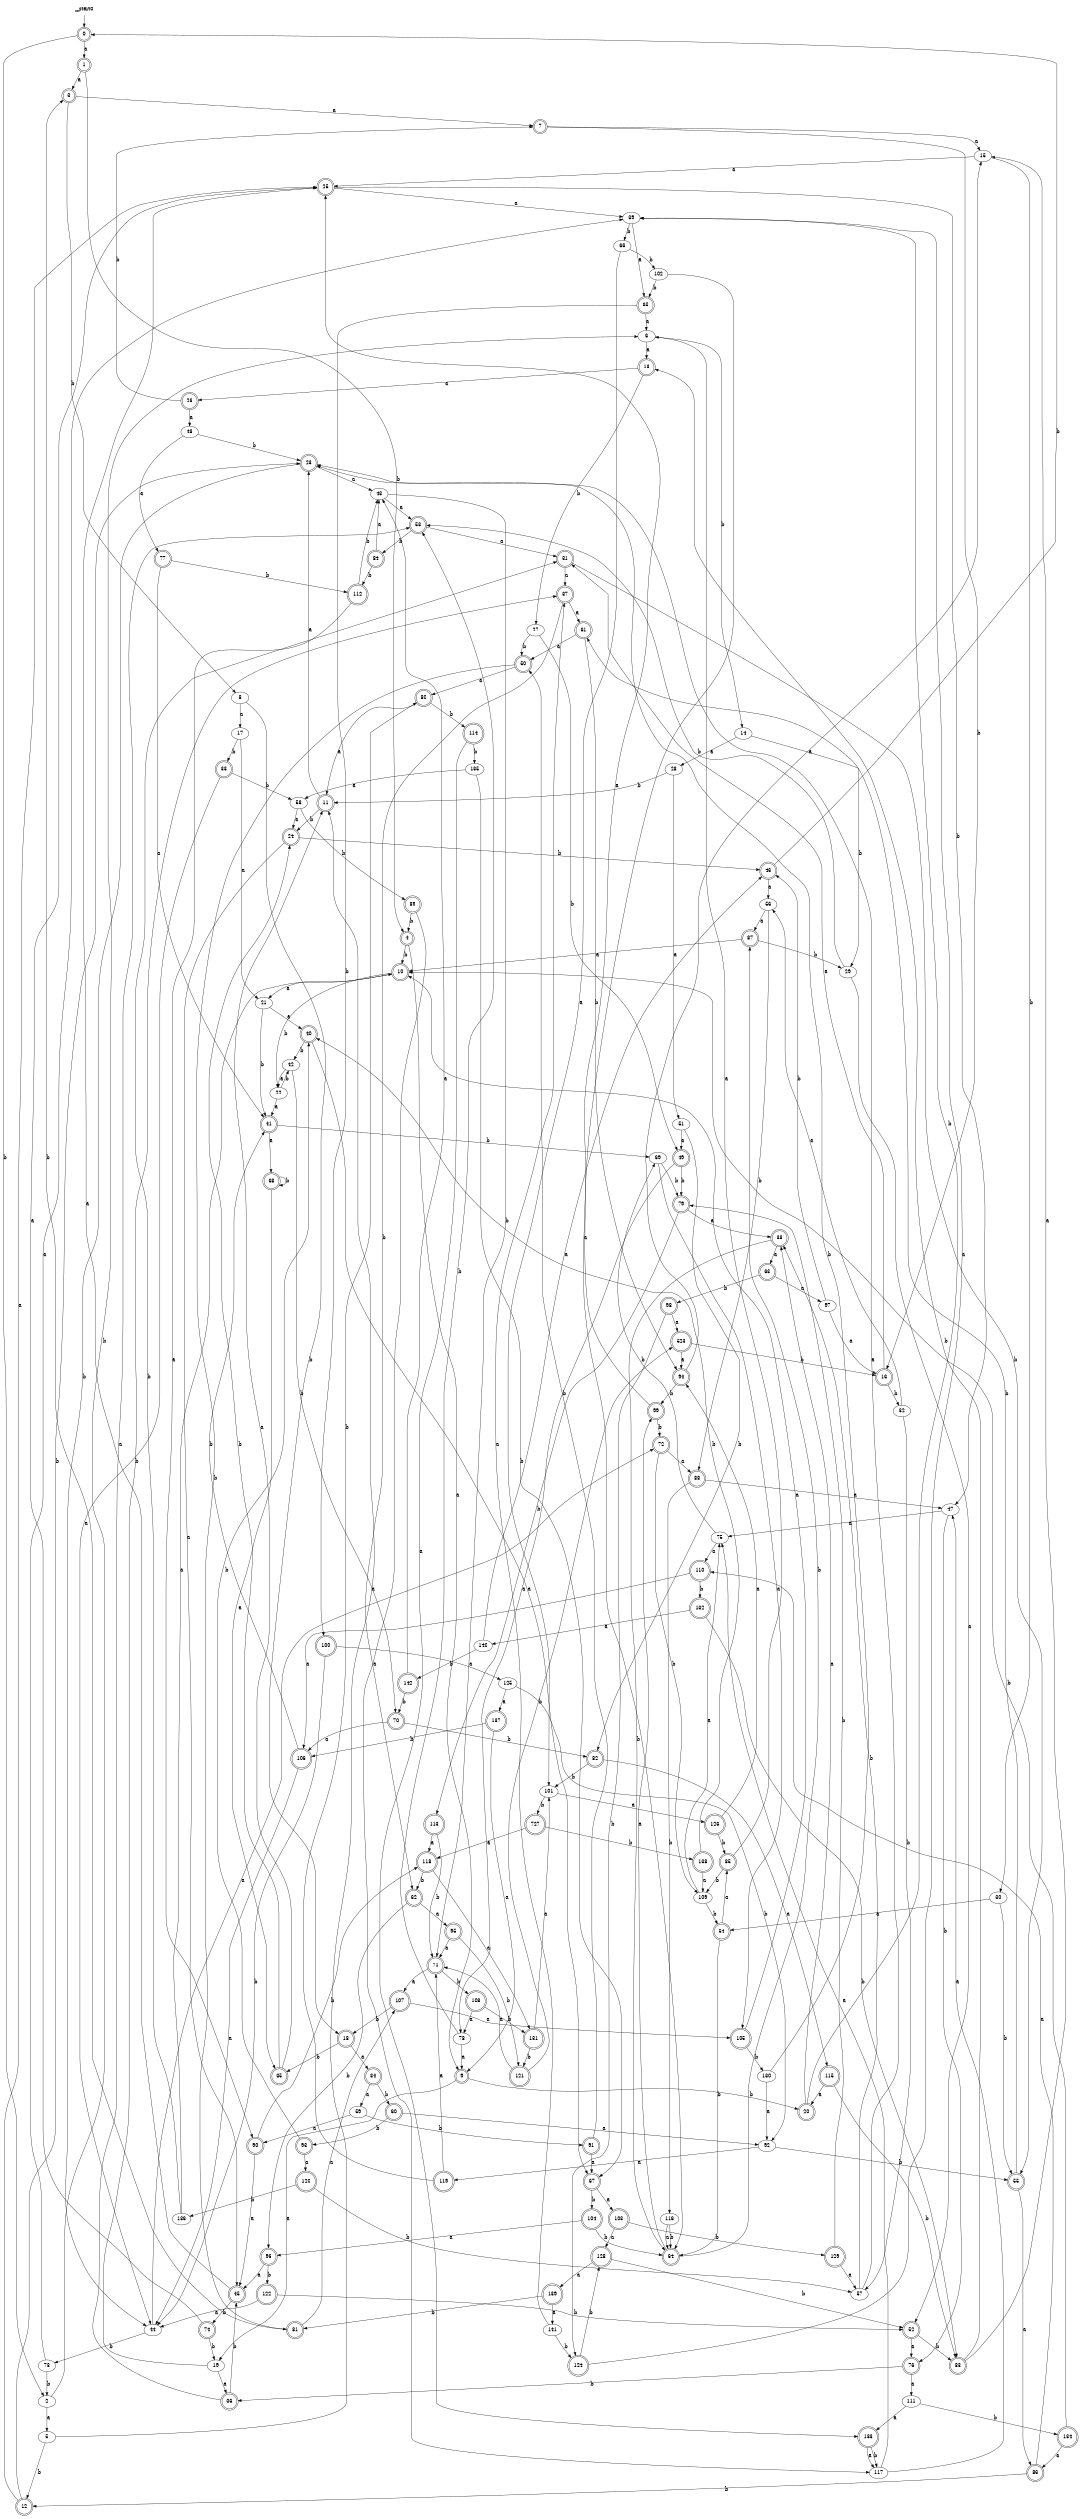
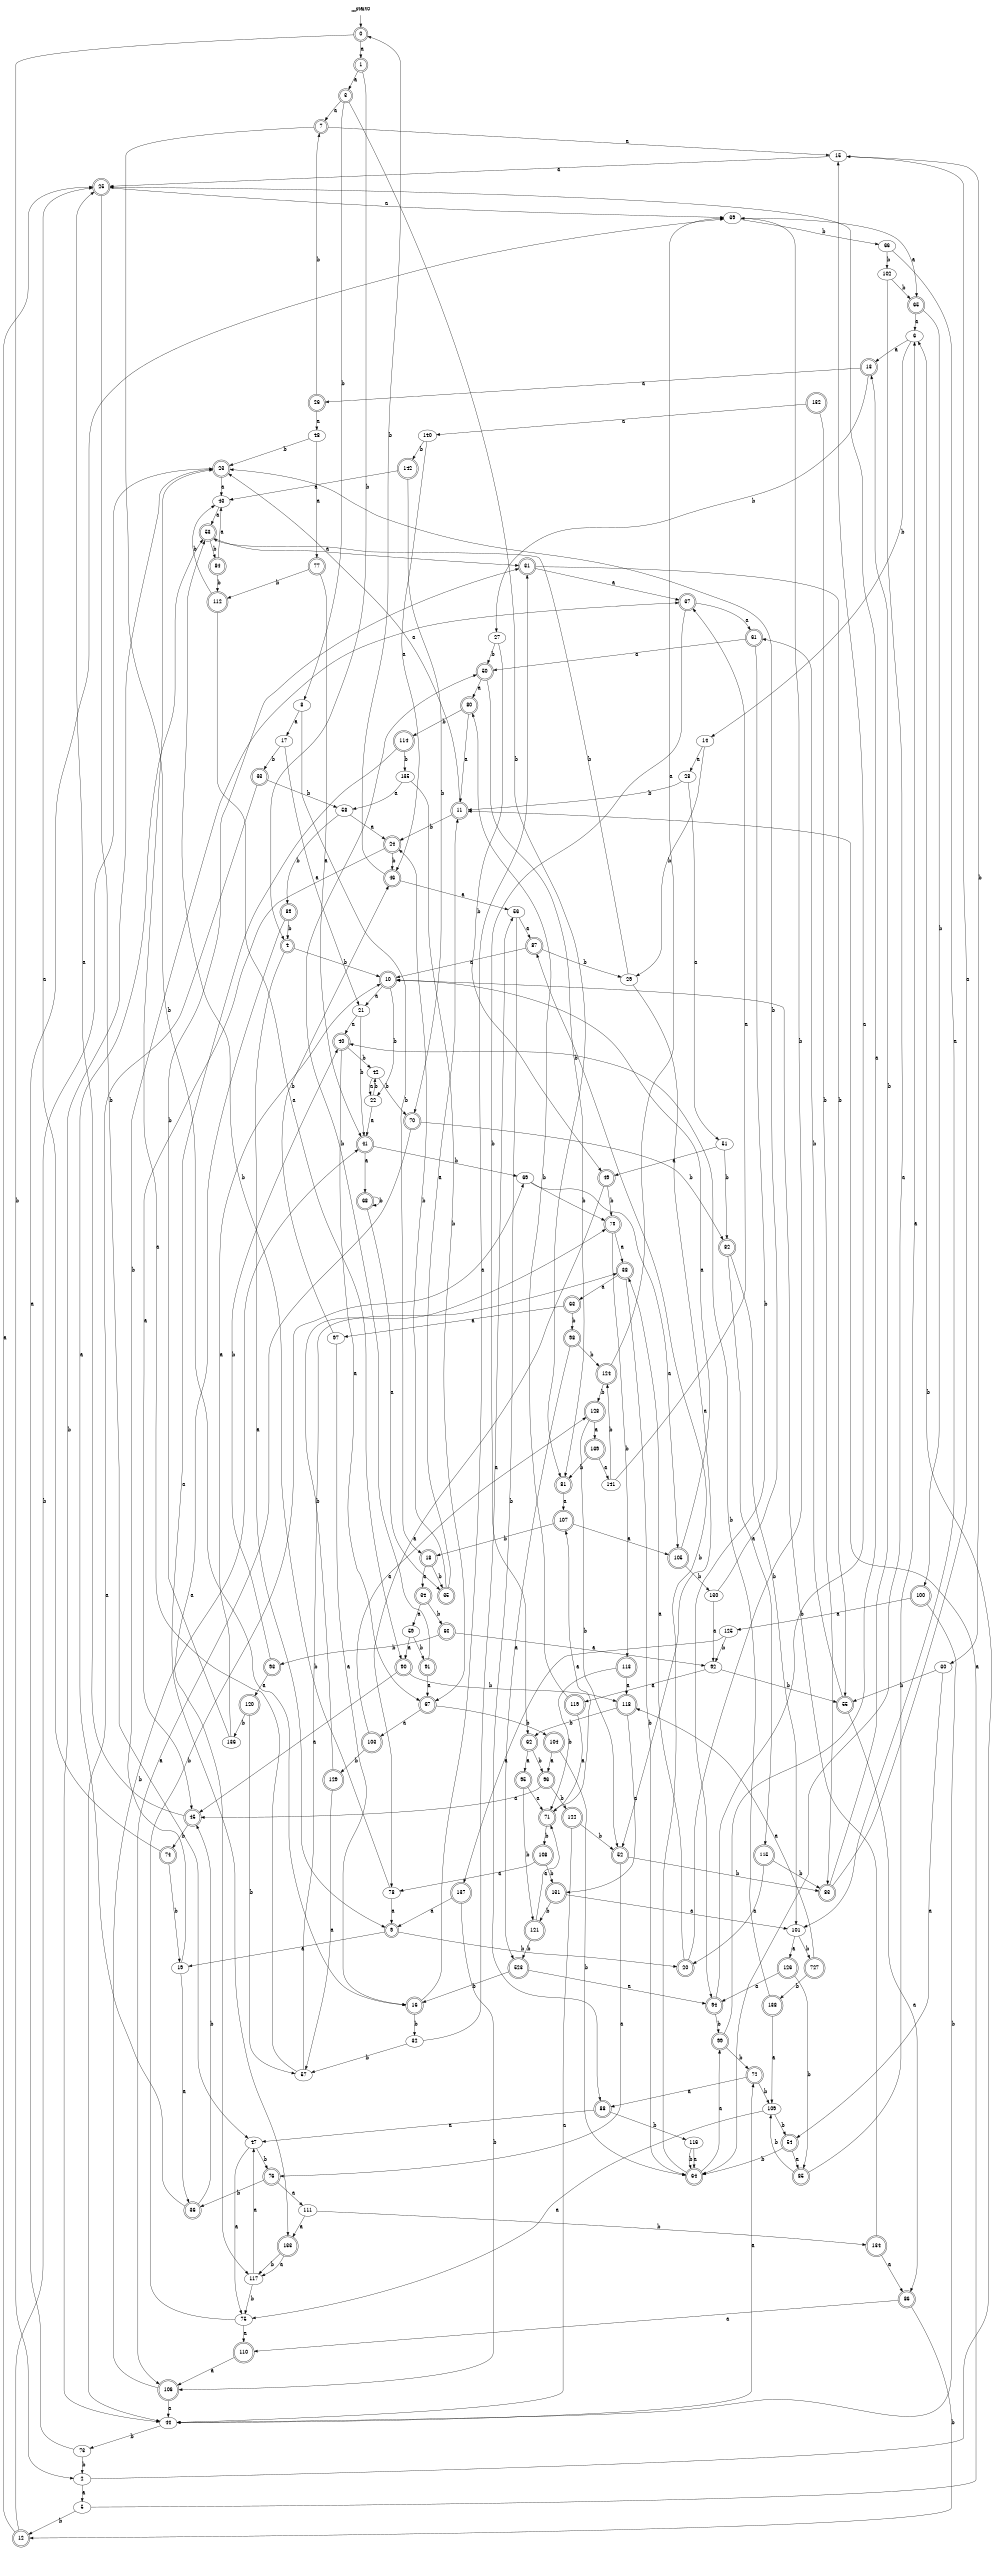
edge "43" -> "71": removed, label "b"
edge "81" -> "3": reversed
edge "110" -> "132": removed, label "b"
edge "117" -> "75": label "a" -> "b"
